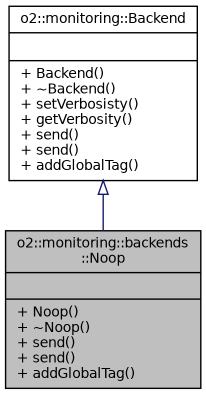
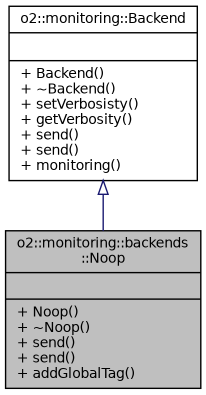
node "o2::monitoring::Backend": text "+ addGlobalTag()" -> "+ monitoring()"
